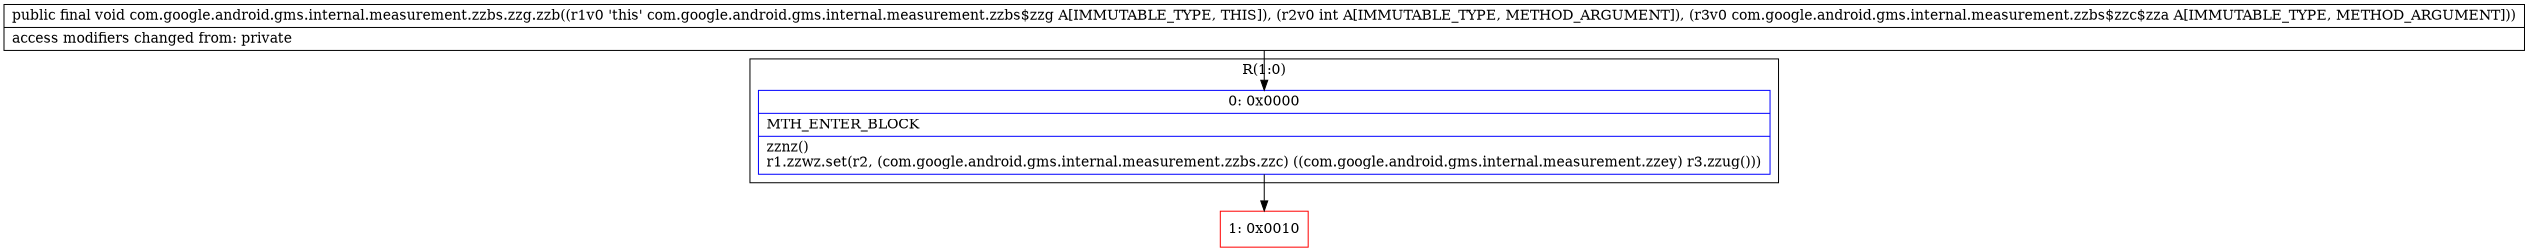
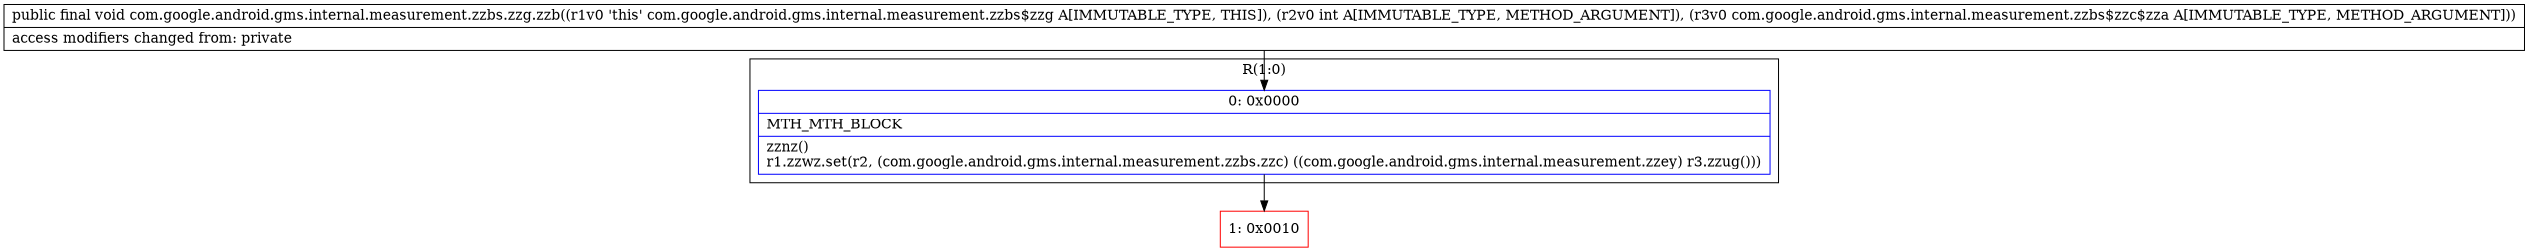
node "0: 0x0000": text "MTH_ENTER_BLOCK" -> "MTH_MTH_BLOCK"
